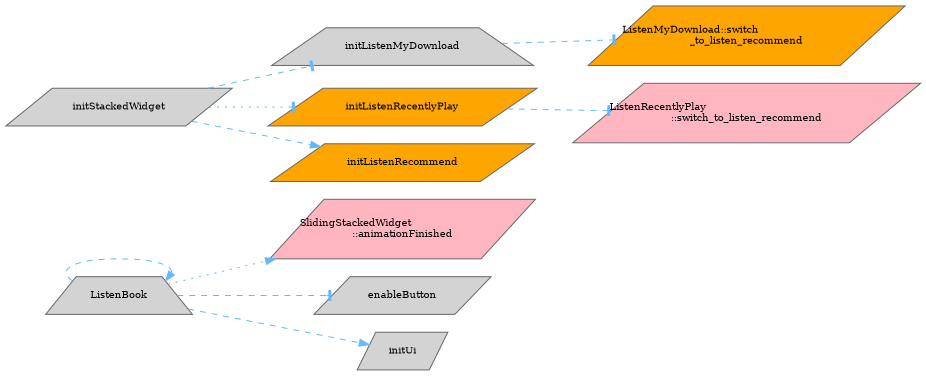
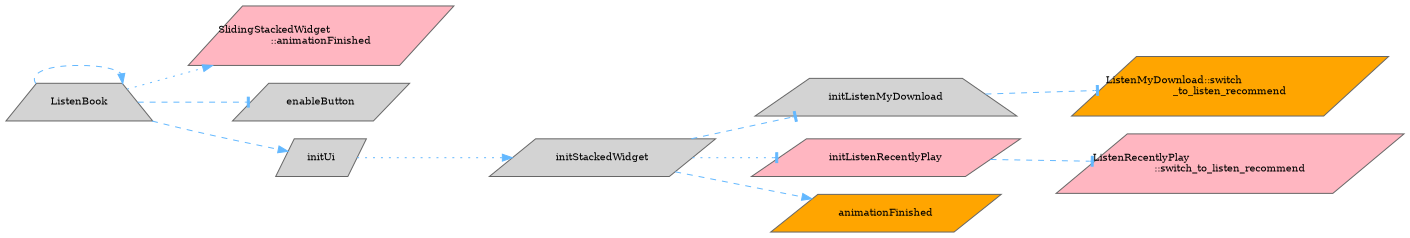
node "initListenRecentlyPlay": fillcolor orange -> lightpink
edge "initUi" -> "initStackedWidget": added
node "initListenRecommend": label "initListenRecommend" -> "animationFinished"
